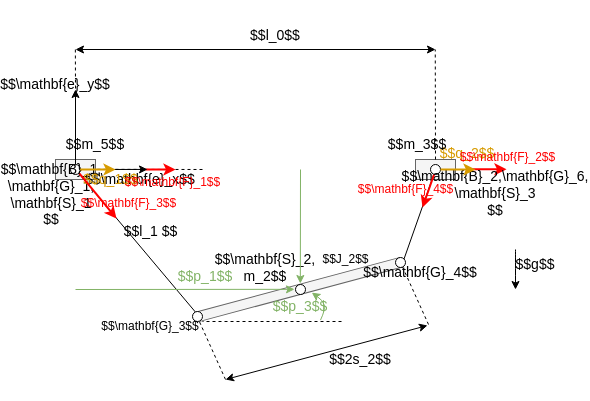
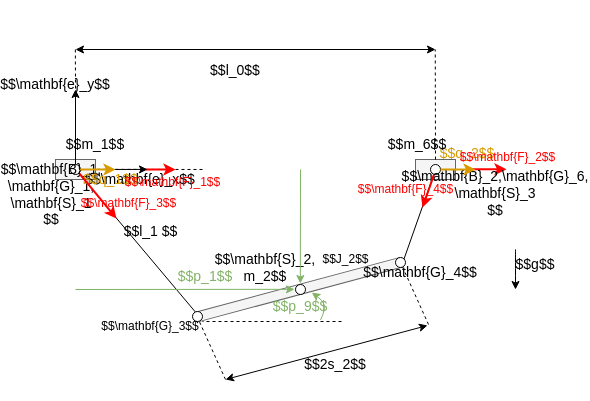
node "$$l_0$$": moved (276, 36) -> (236, 71)
node "$$m_5$$": label "$$m_5$$" -> "$$m_1$$"
node "$$m_3$$": label "$$m_3$$" -> "$$m_6$$"
node "$$p_3$$": label "$$p_3$$" -> "$$p_9$$"
node "$$2s_2$$": moved (361, 360) -> (336, 365)
